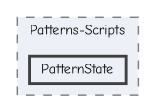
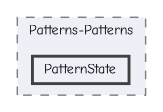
cluster "Patterns-Scripts": label "Patterns-Scripts" -> "Patterns-Patterns"
